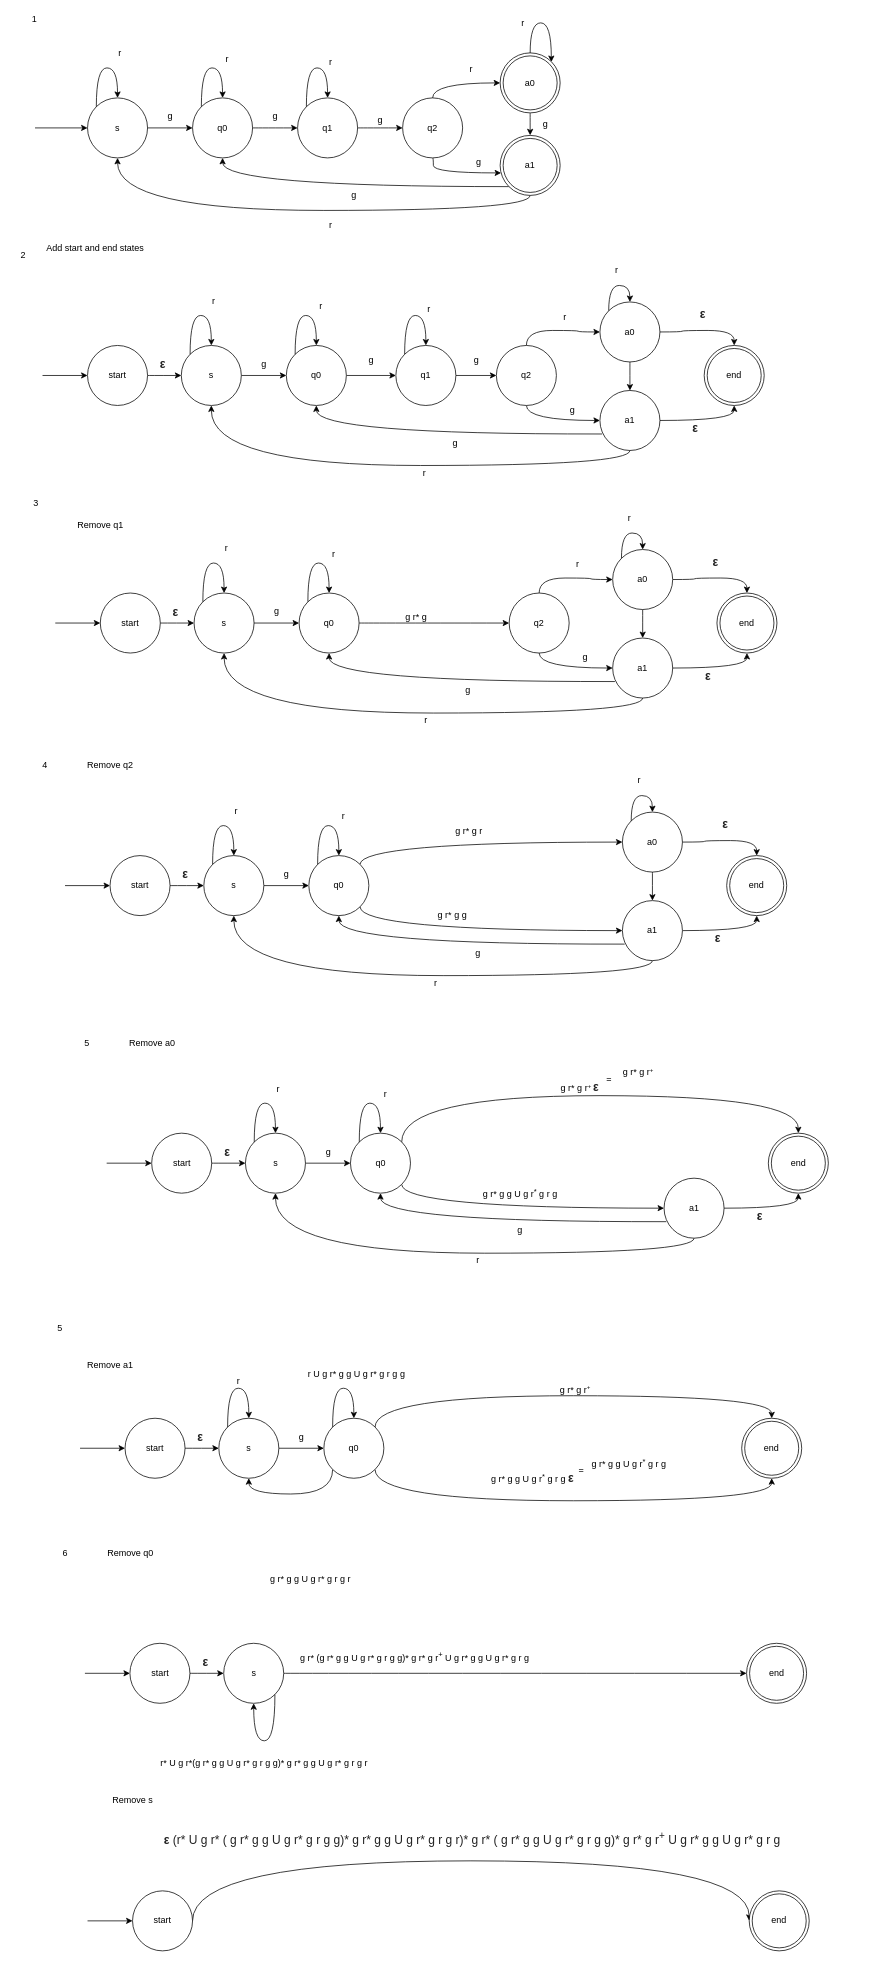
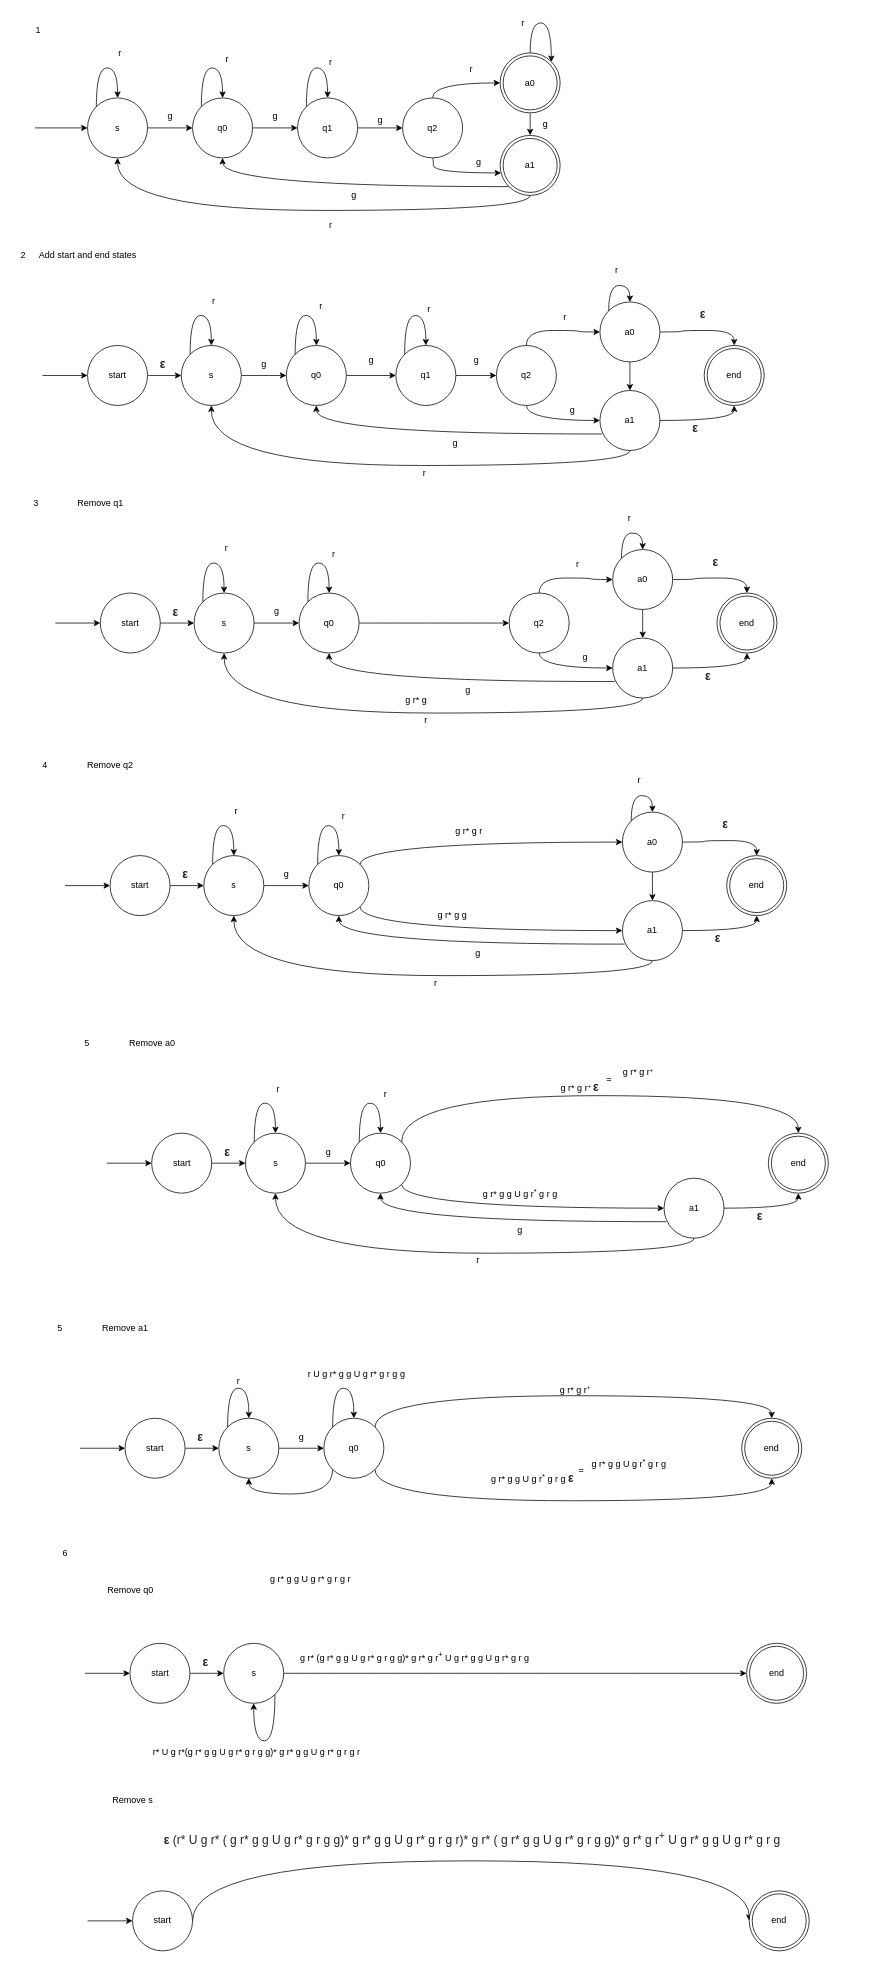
node "1": moved (34, 19) -> (38, 30)
node "Add start and end states": moved (95, 248) -> (87, 255)
node "Remove q1": moved (100, 525) -> (100, 503)
node "g r* g": moved (416, 618) -> (416, 700)
node "Remove a1": moved (110, 1365) -> (125, 1328)
node "Remove q0": moved (130, 1553) -> (130, 1590)
node "r* U g r*(g r* g g U g r* g r g g)* g r* g g U g r* g r g r": moved (264, 1763) -> (256, 1752)
